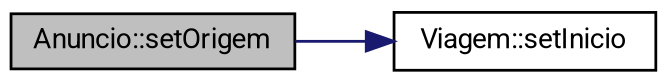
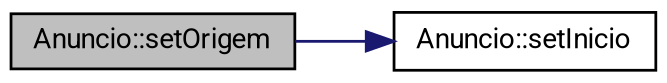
node "Viagem::setInicio": label "Viagem::setInicio" -> "Anuncio::setInicio"
